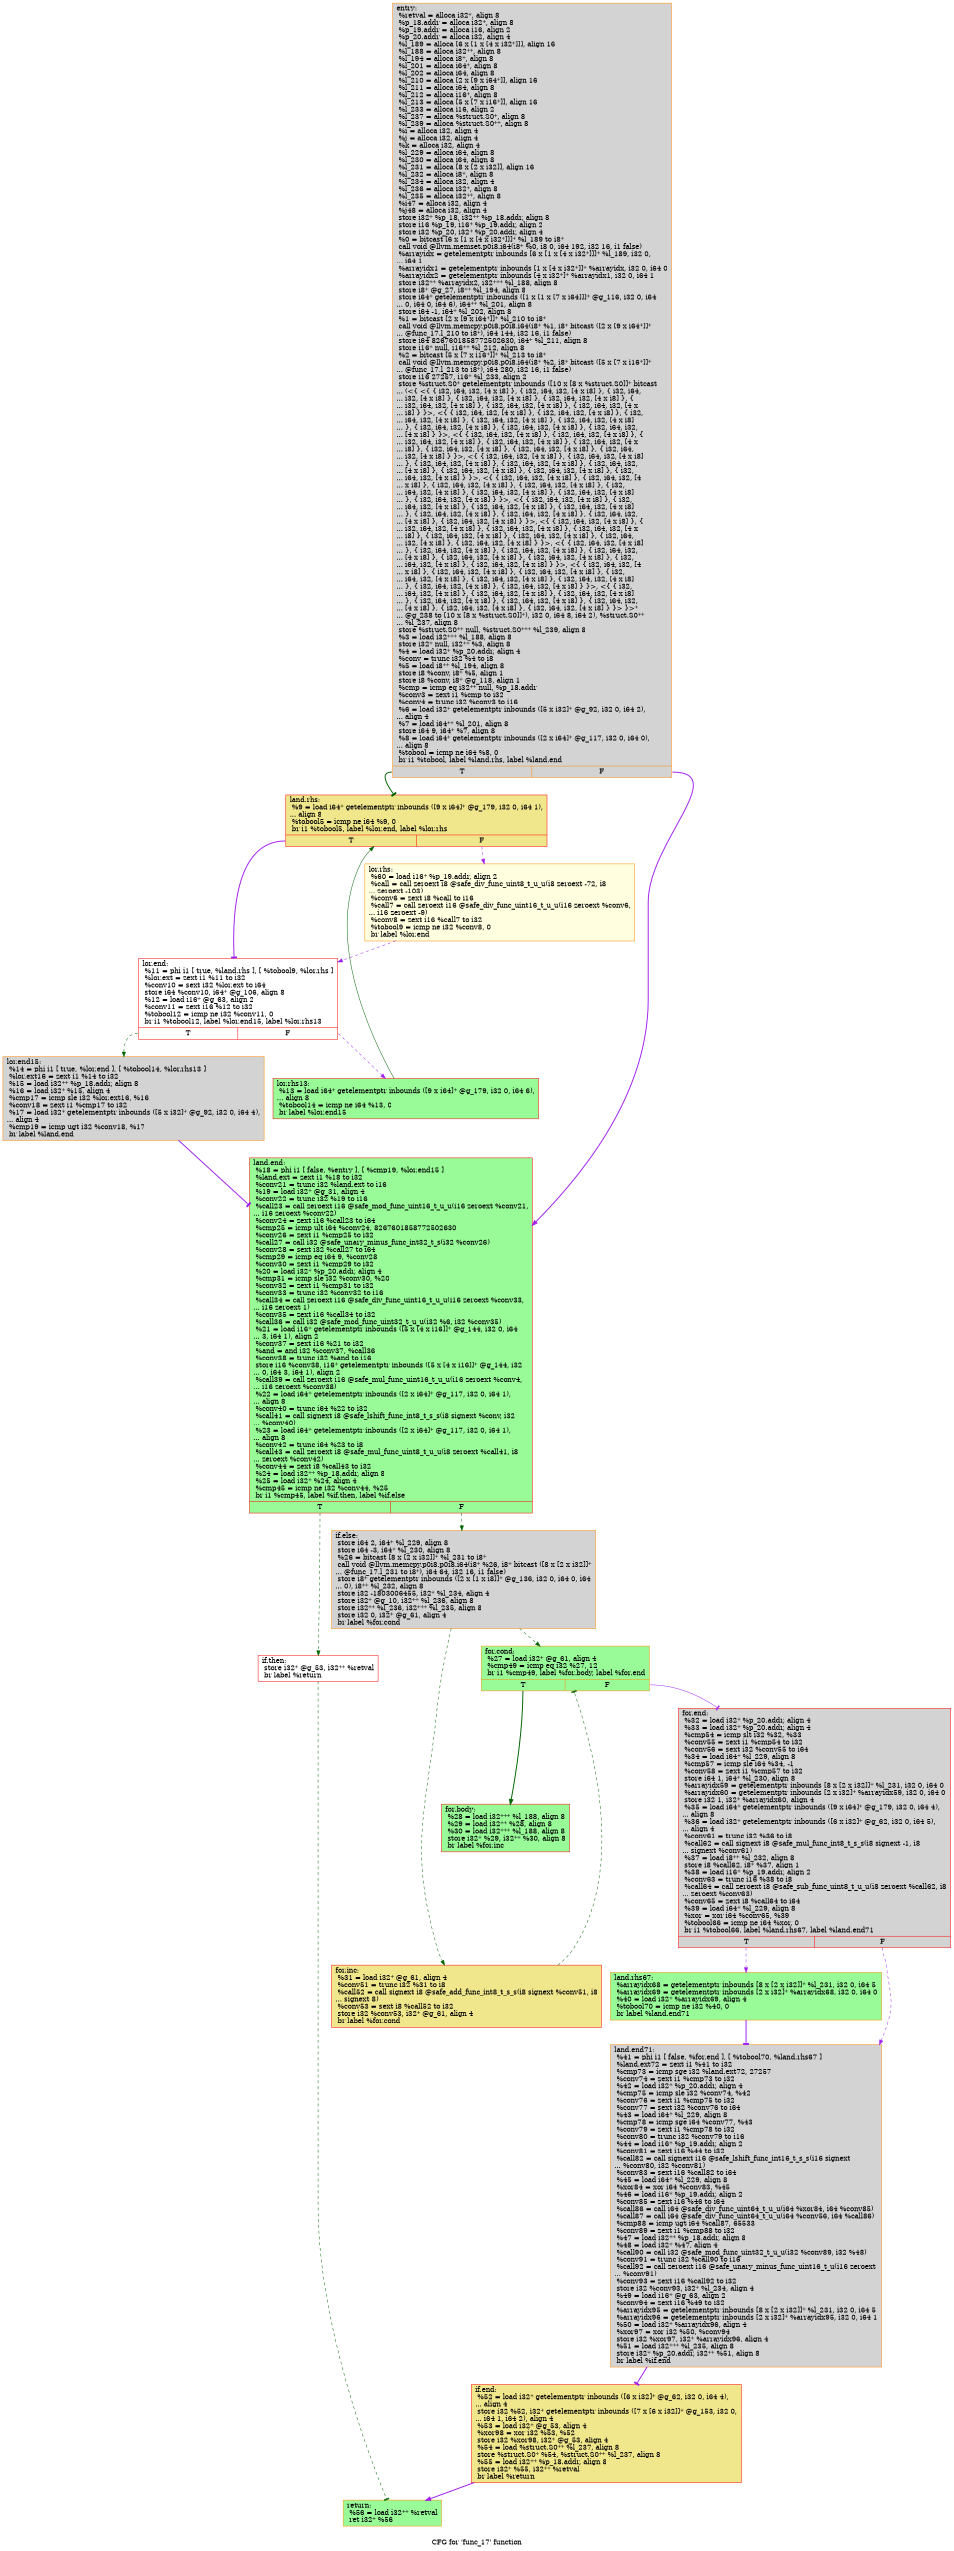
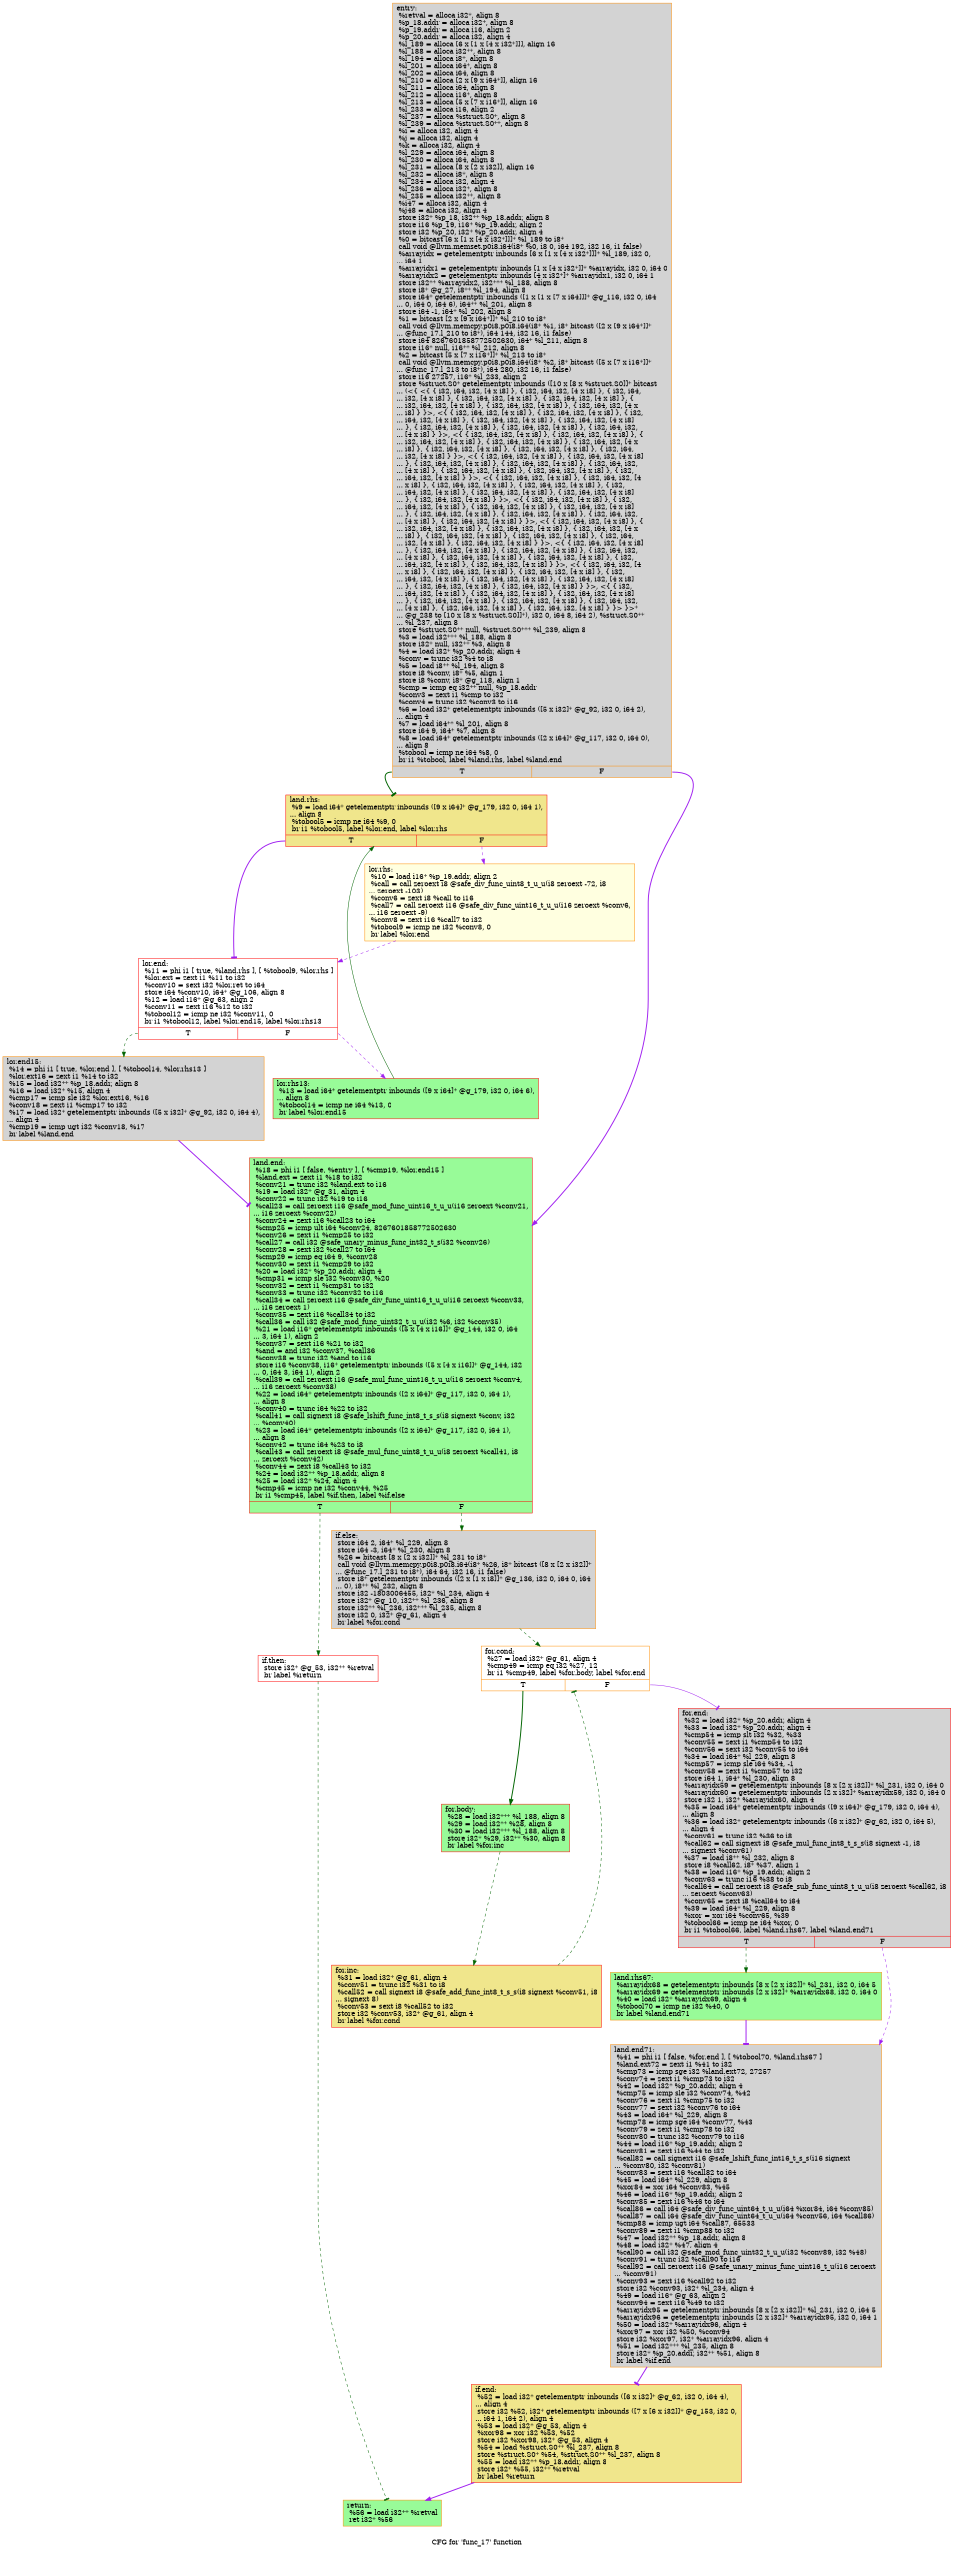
node "lor.rhs:": text "%60 = load i16* %p_19.addr, align 2" -> "%10 = load i16* %p_19.addr, align 2"
node "lor.end:": text "%conv10 = sext i32 %lor.ext to i64" -> "%conv10 = sext i32 %lor.ret to i64"
node "for.cond:": fillcolor palegreen -> white
edge "if.else:" -> "for.inc:": now "for.body:" -> "for.inc:"
edge "for.end:" -> "land.rhs67:": color purple -> darkgreen
